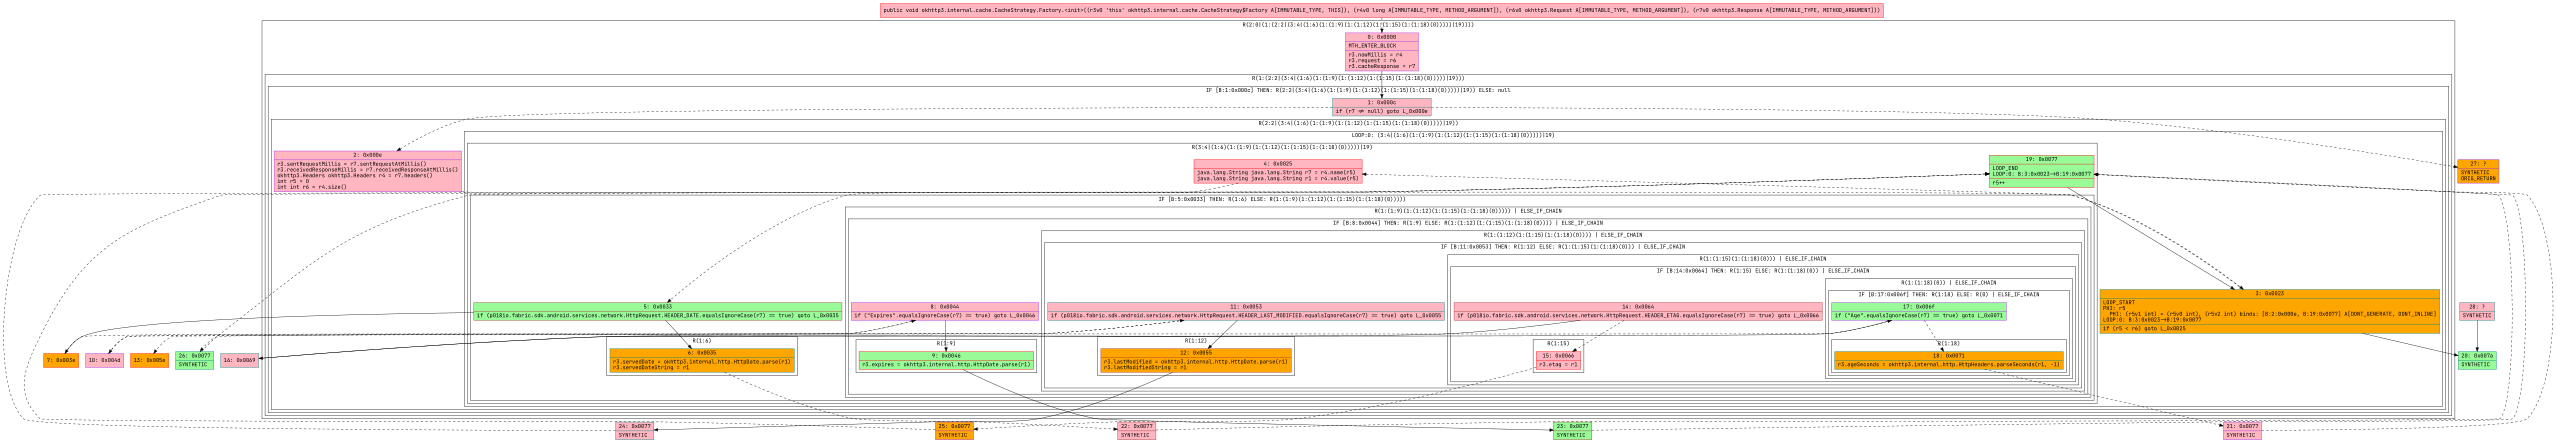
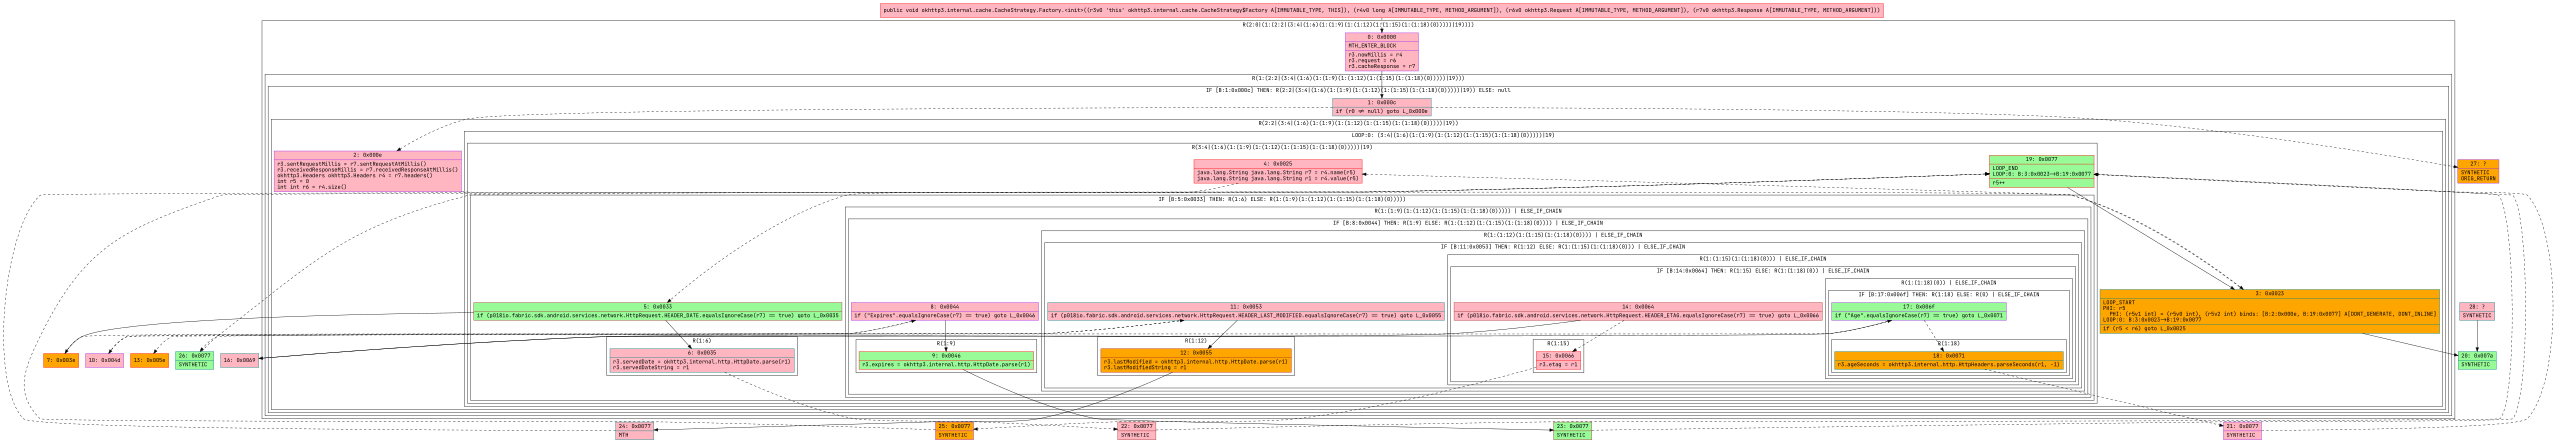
node "1: 0x000c": text "if (r7 != null) goto L_0x000e" -> "if (r0 != null) goto L_0x000e"
node "6: 0x0035": fillcolor orange -> lightpink
node "24: 0x0077": text "SYNTHETIC" -> "MTH"
